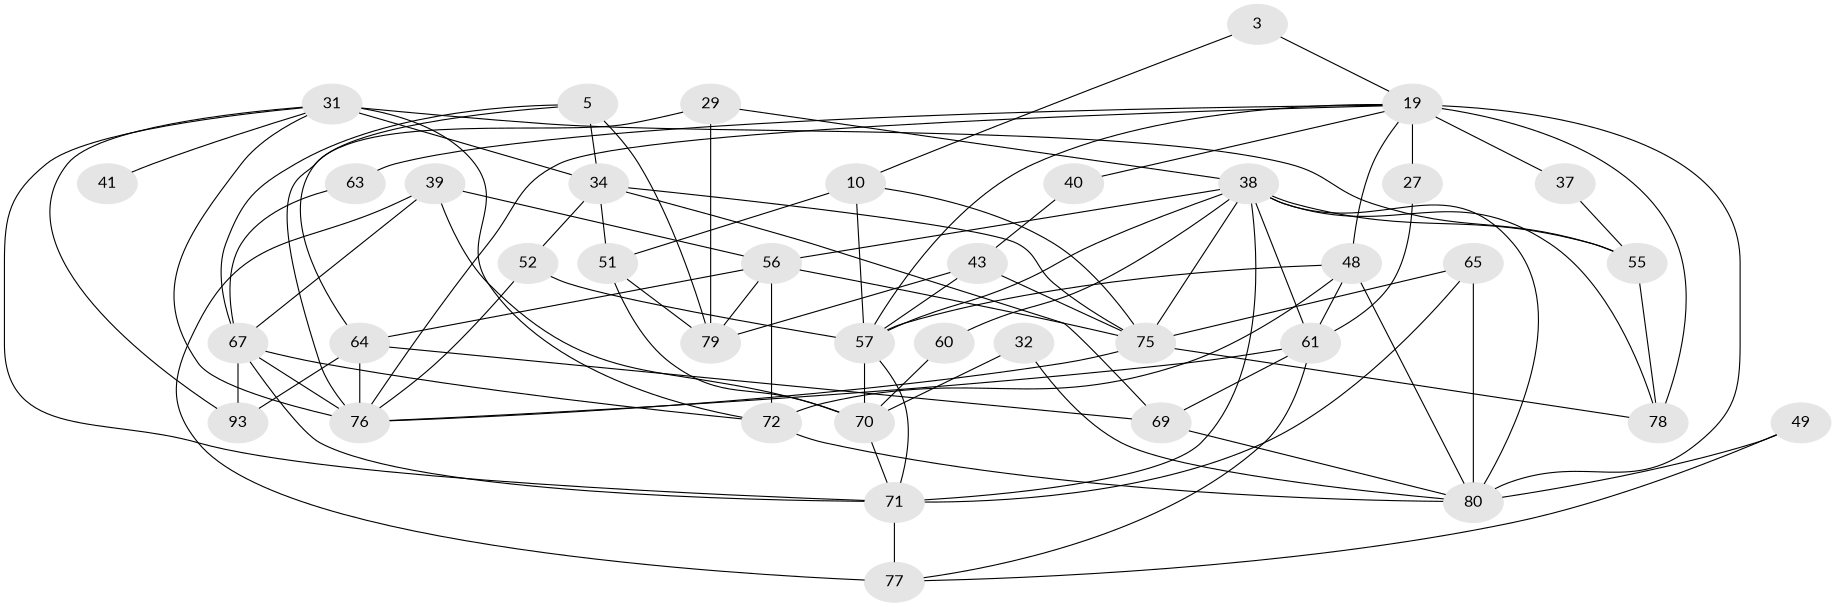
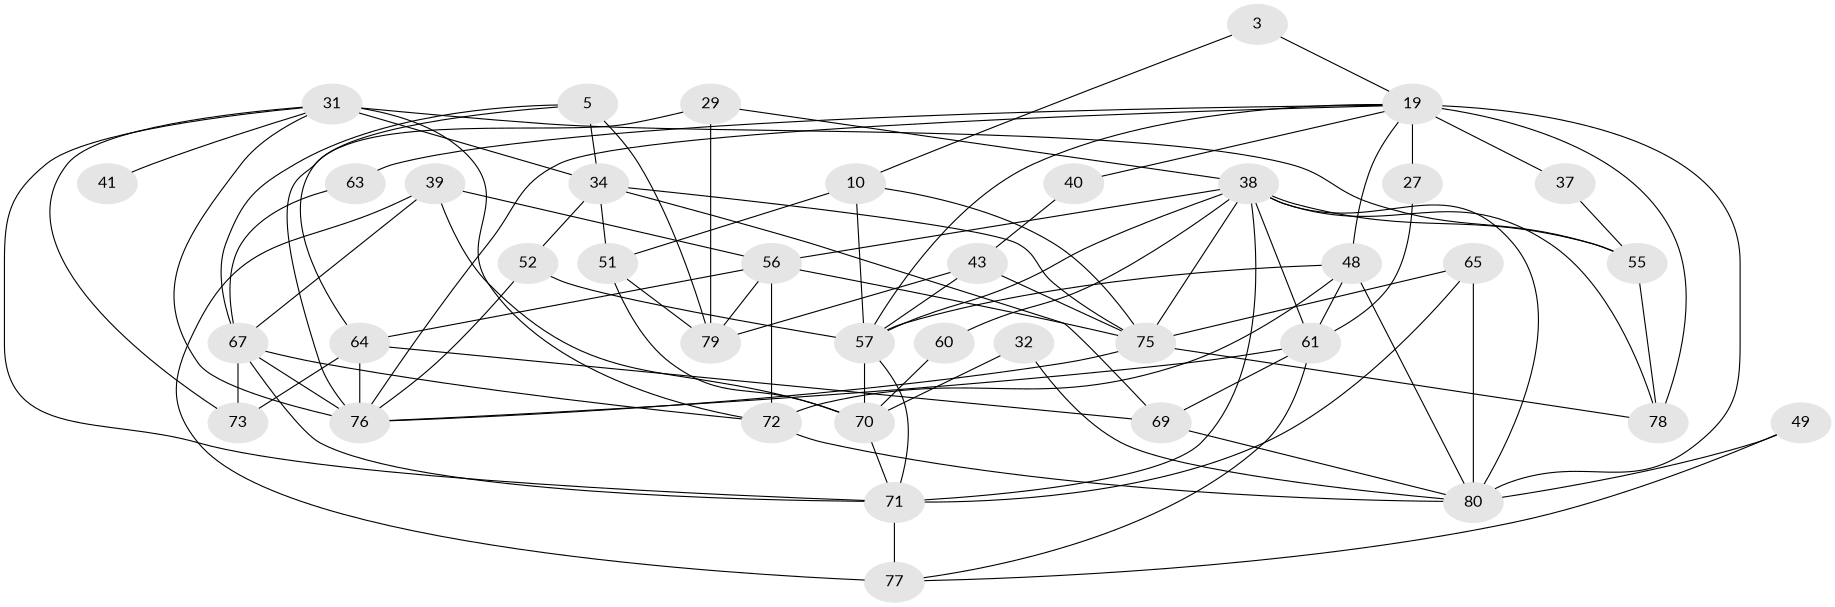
node "93": label "93" -> "73"
